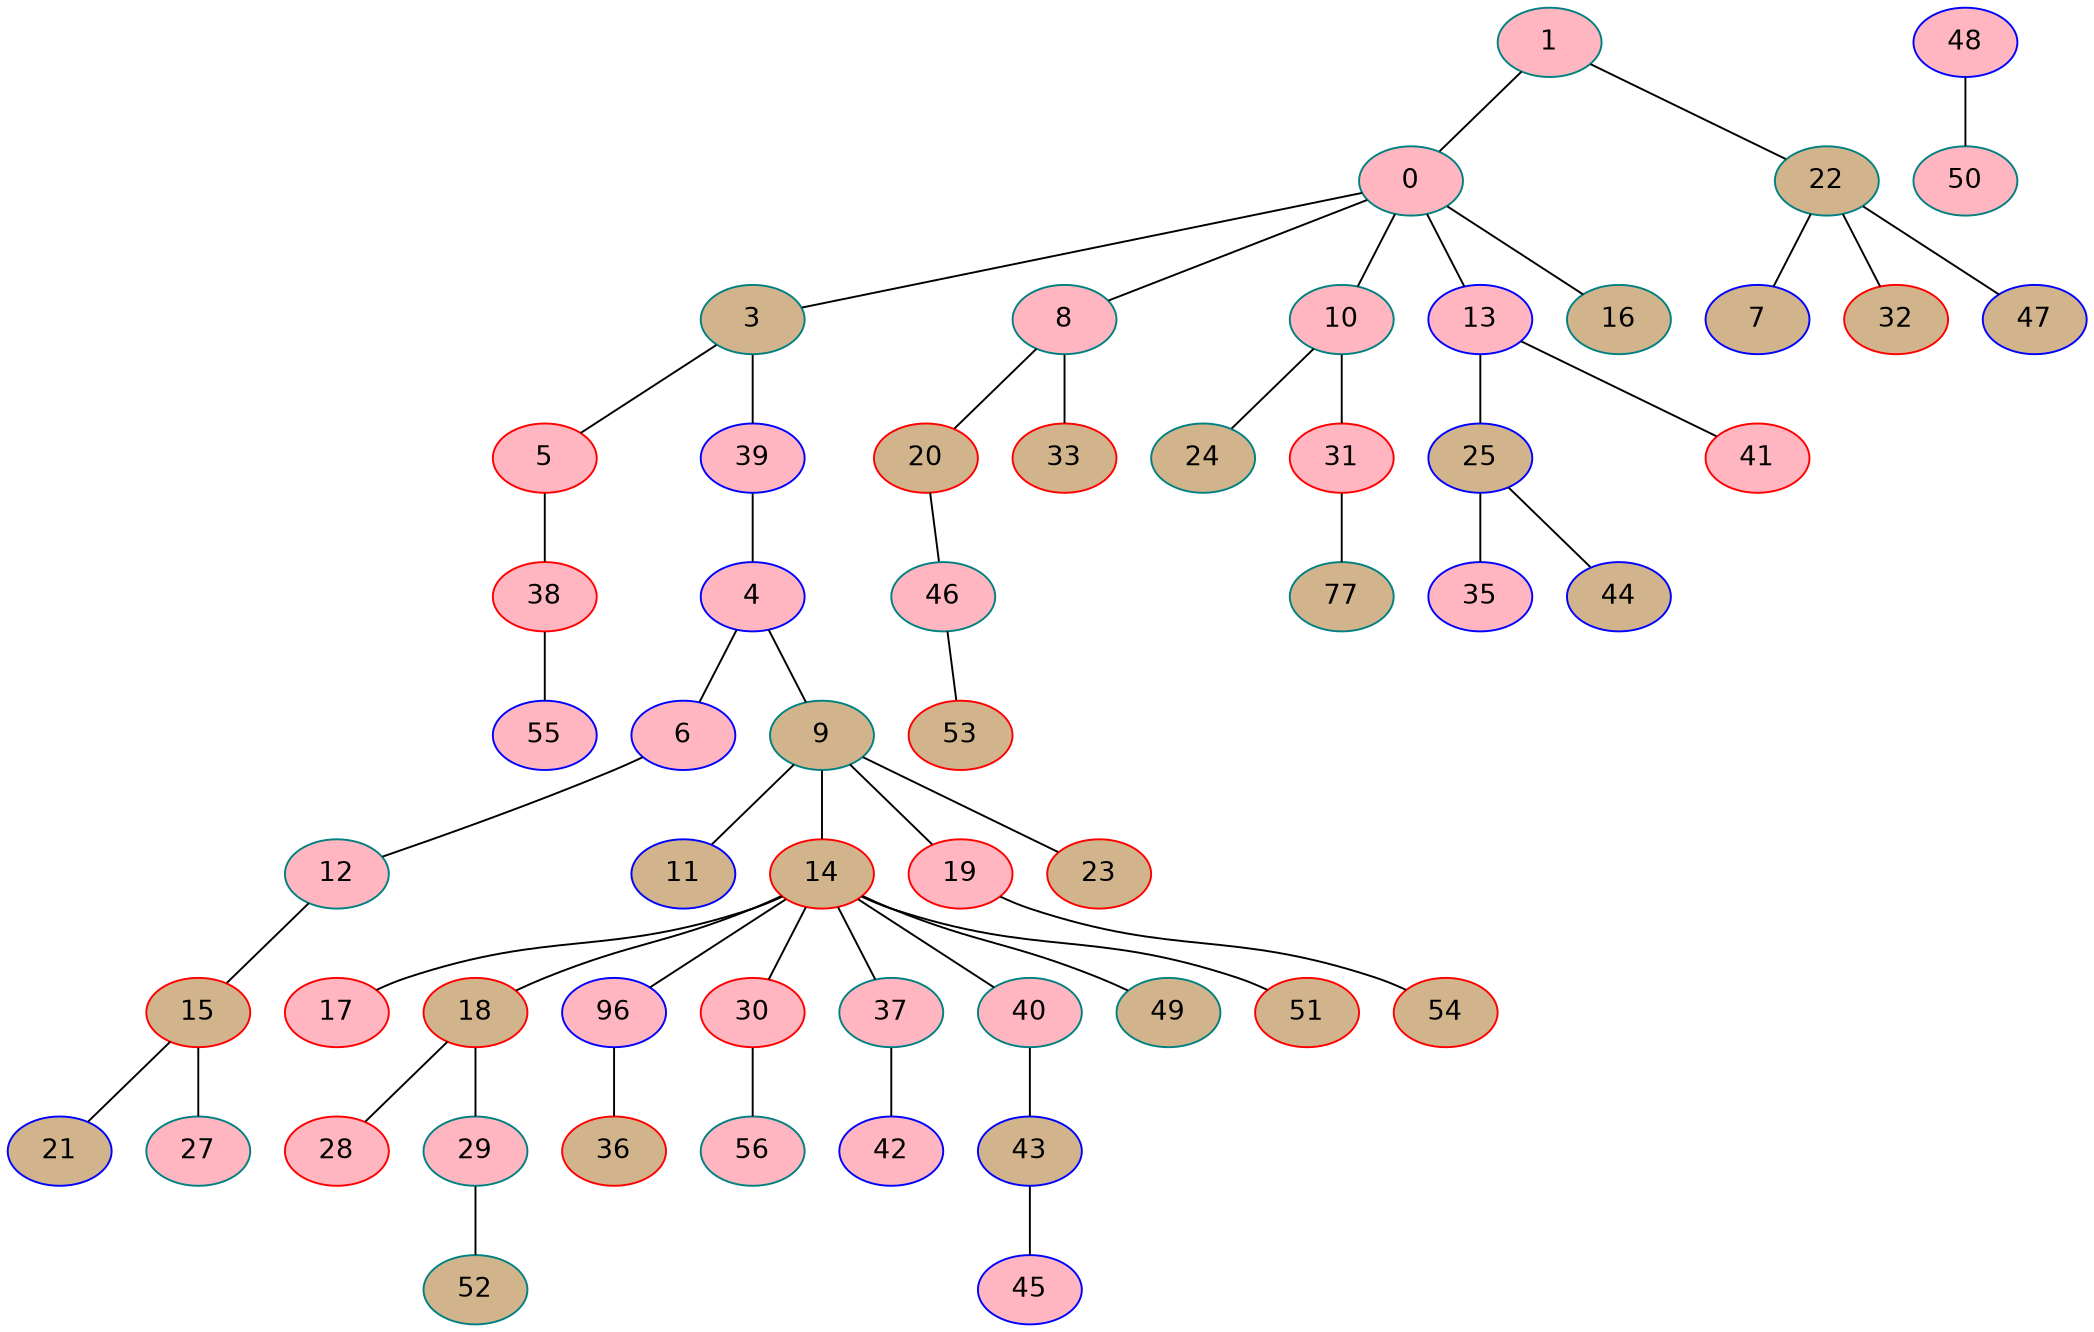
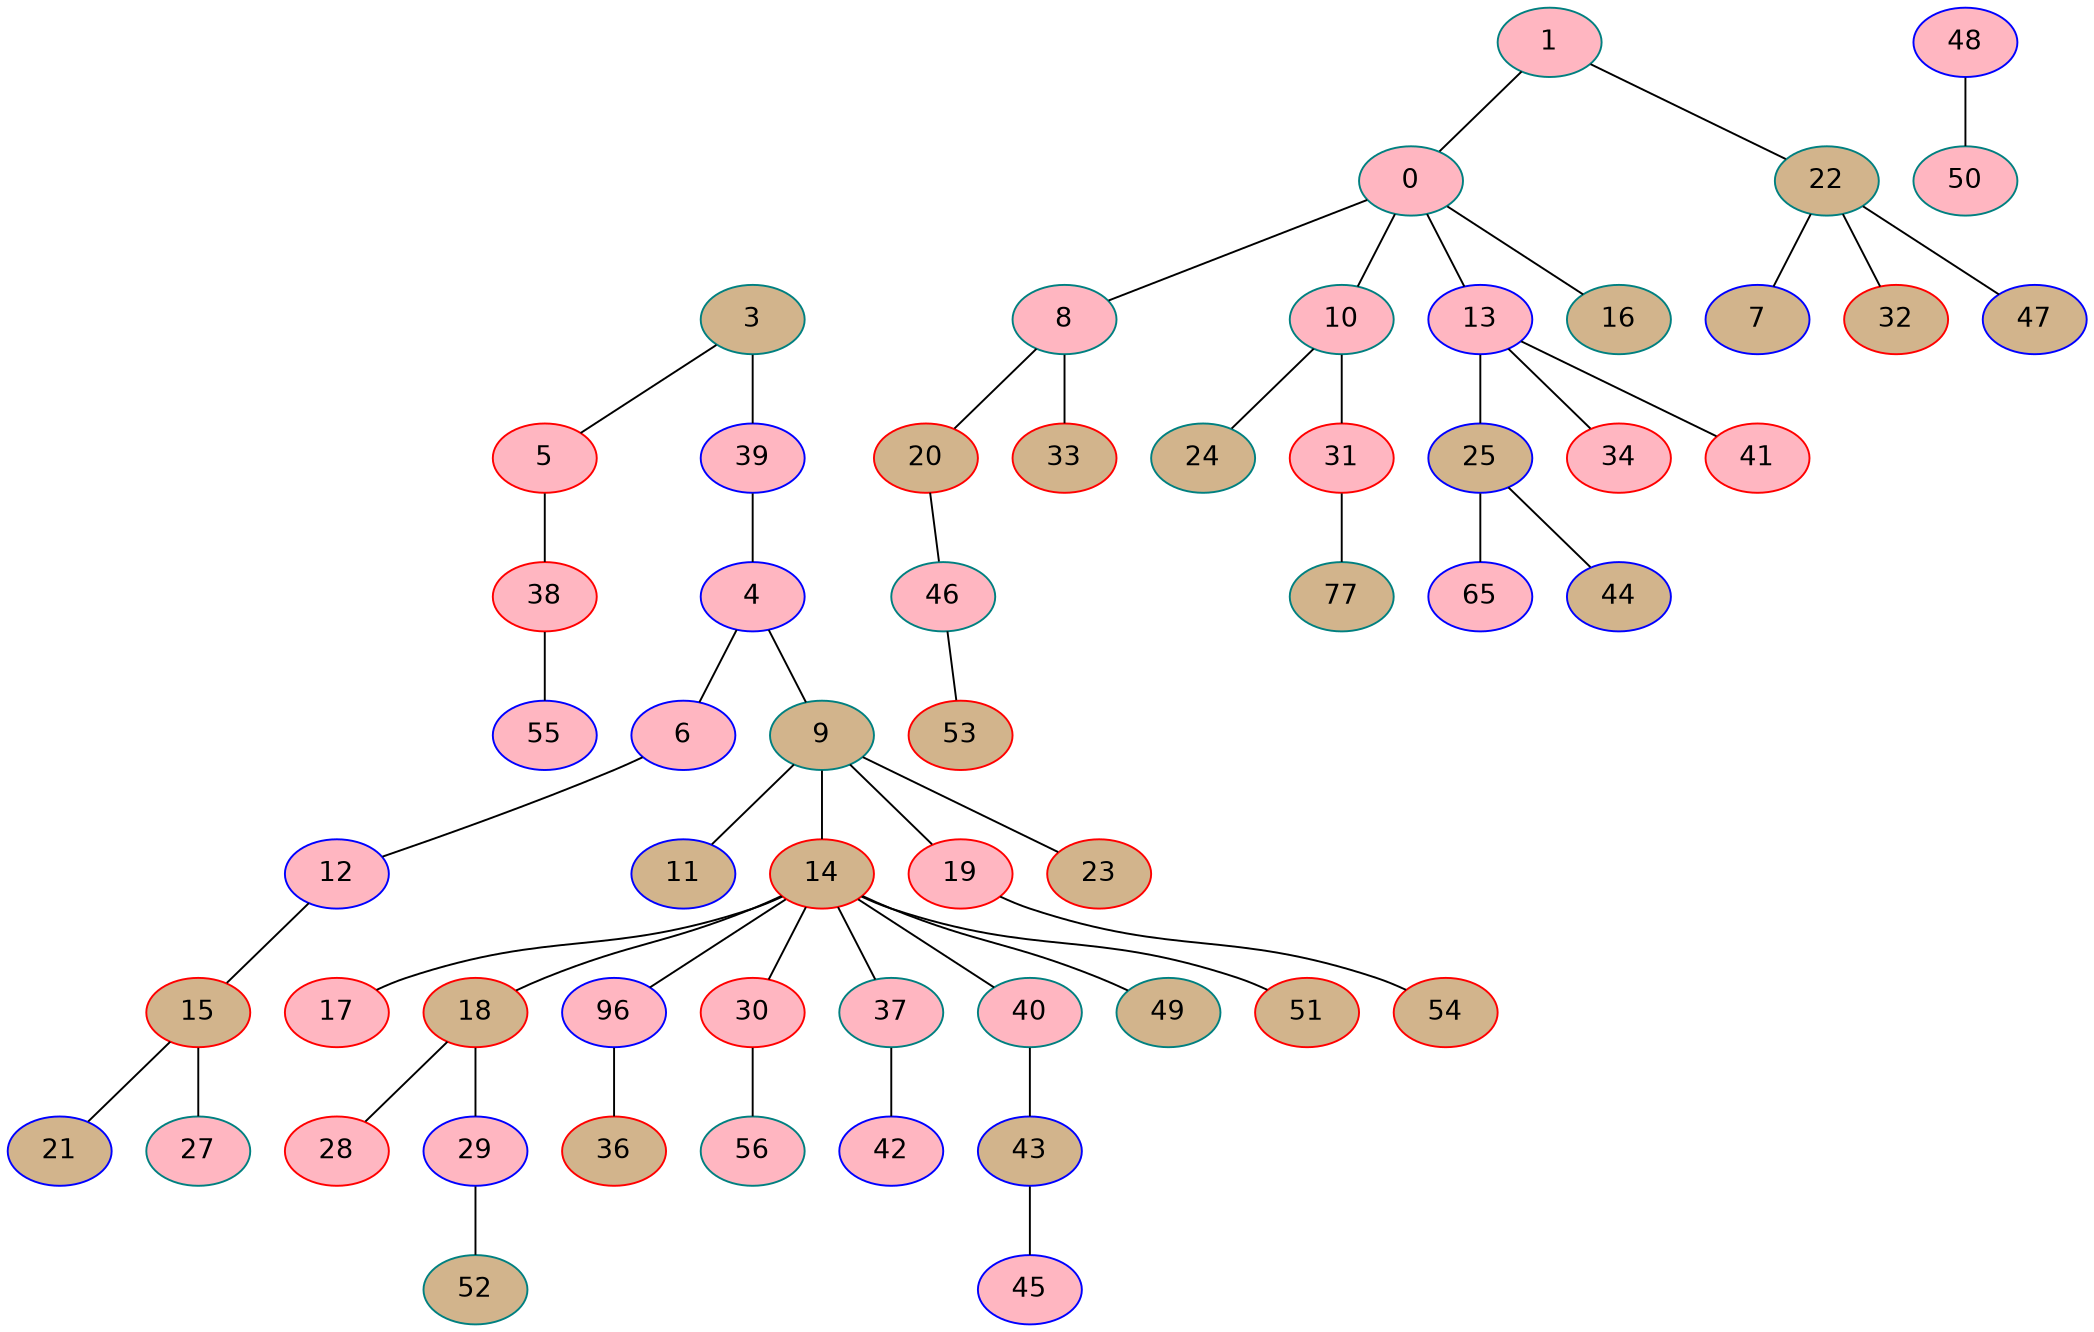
edge "0" -- "3": removed
node "34": added
node "35": label "35" -> "65"
node "12": color teal -> blue
node "29": color teal -> blue
